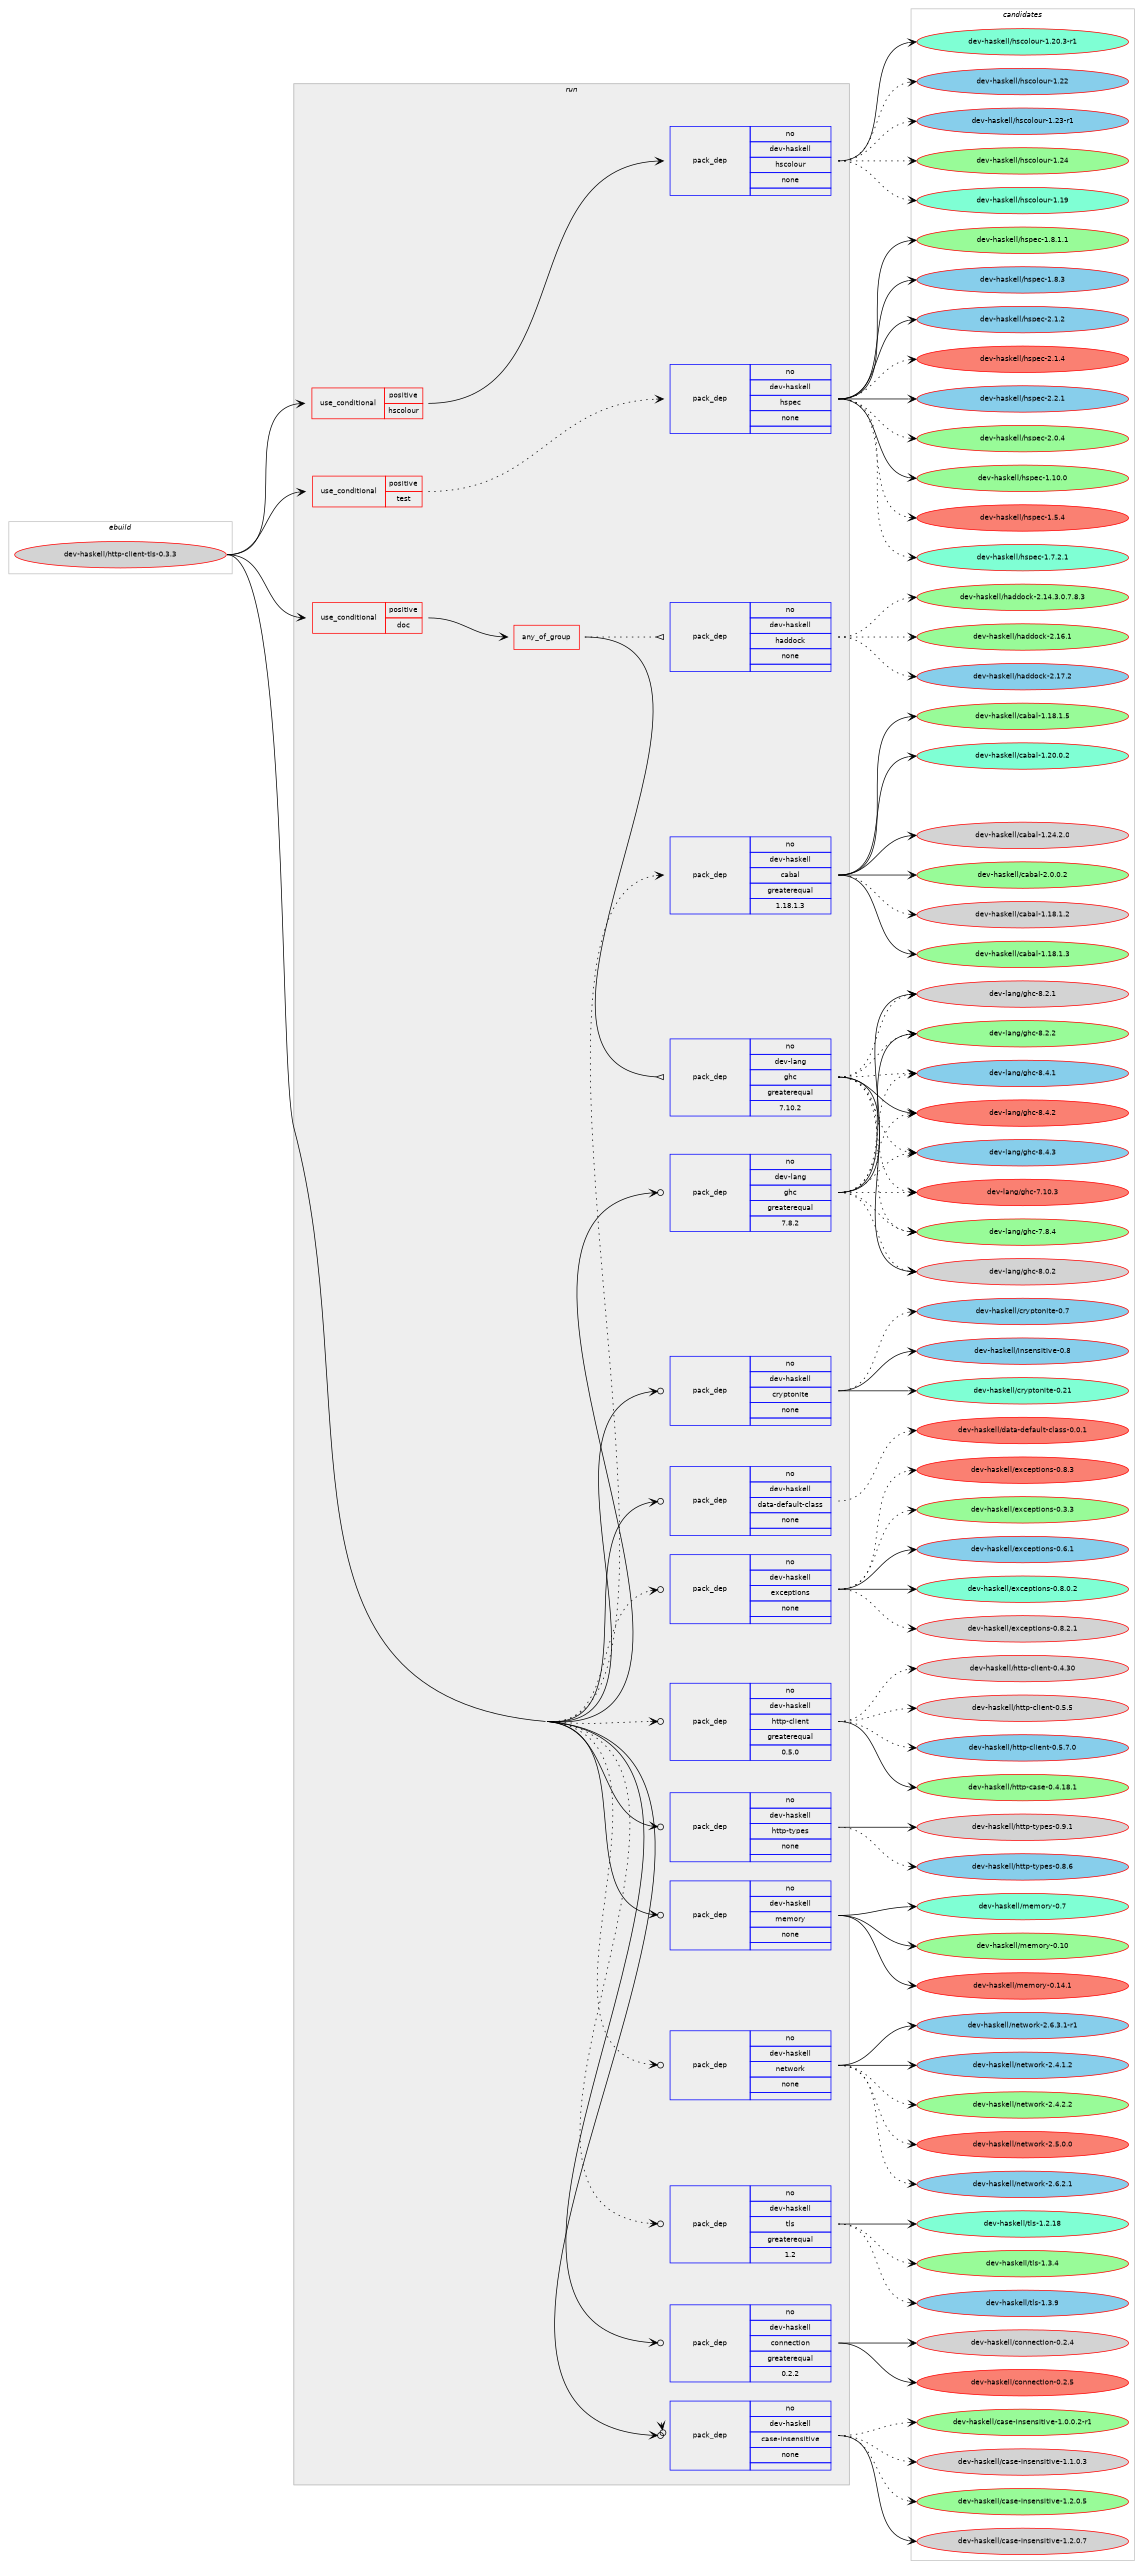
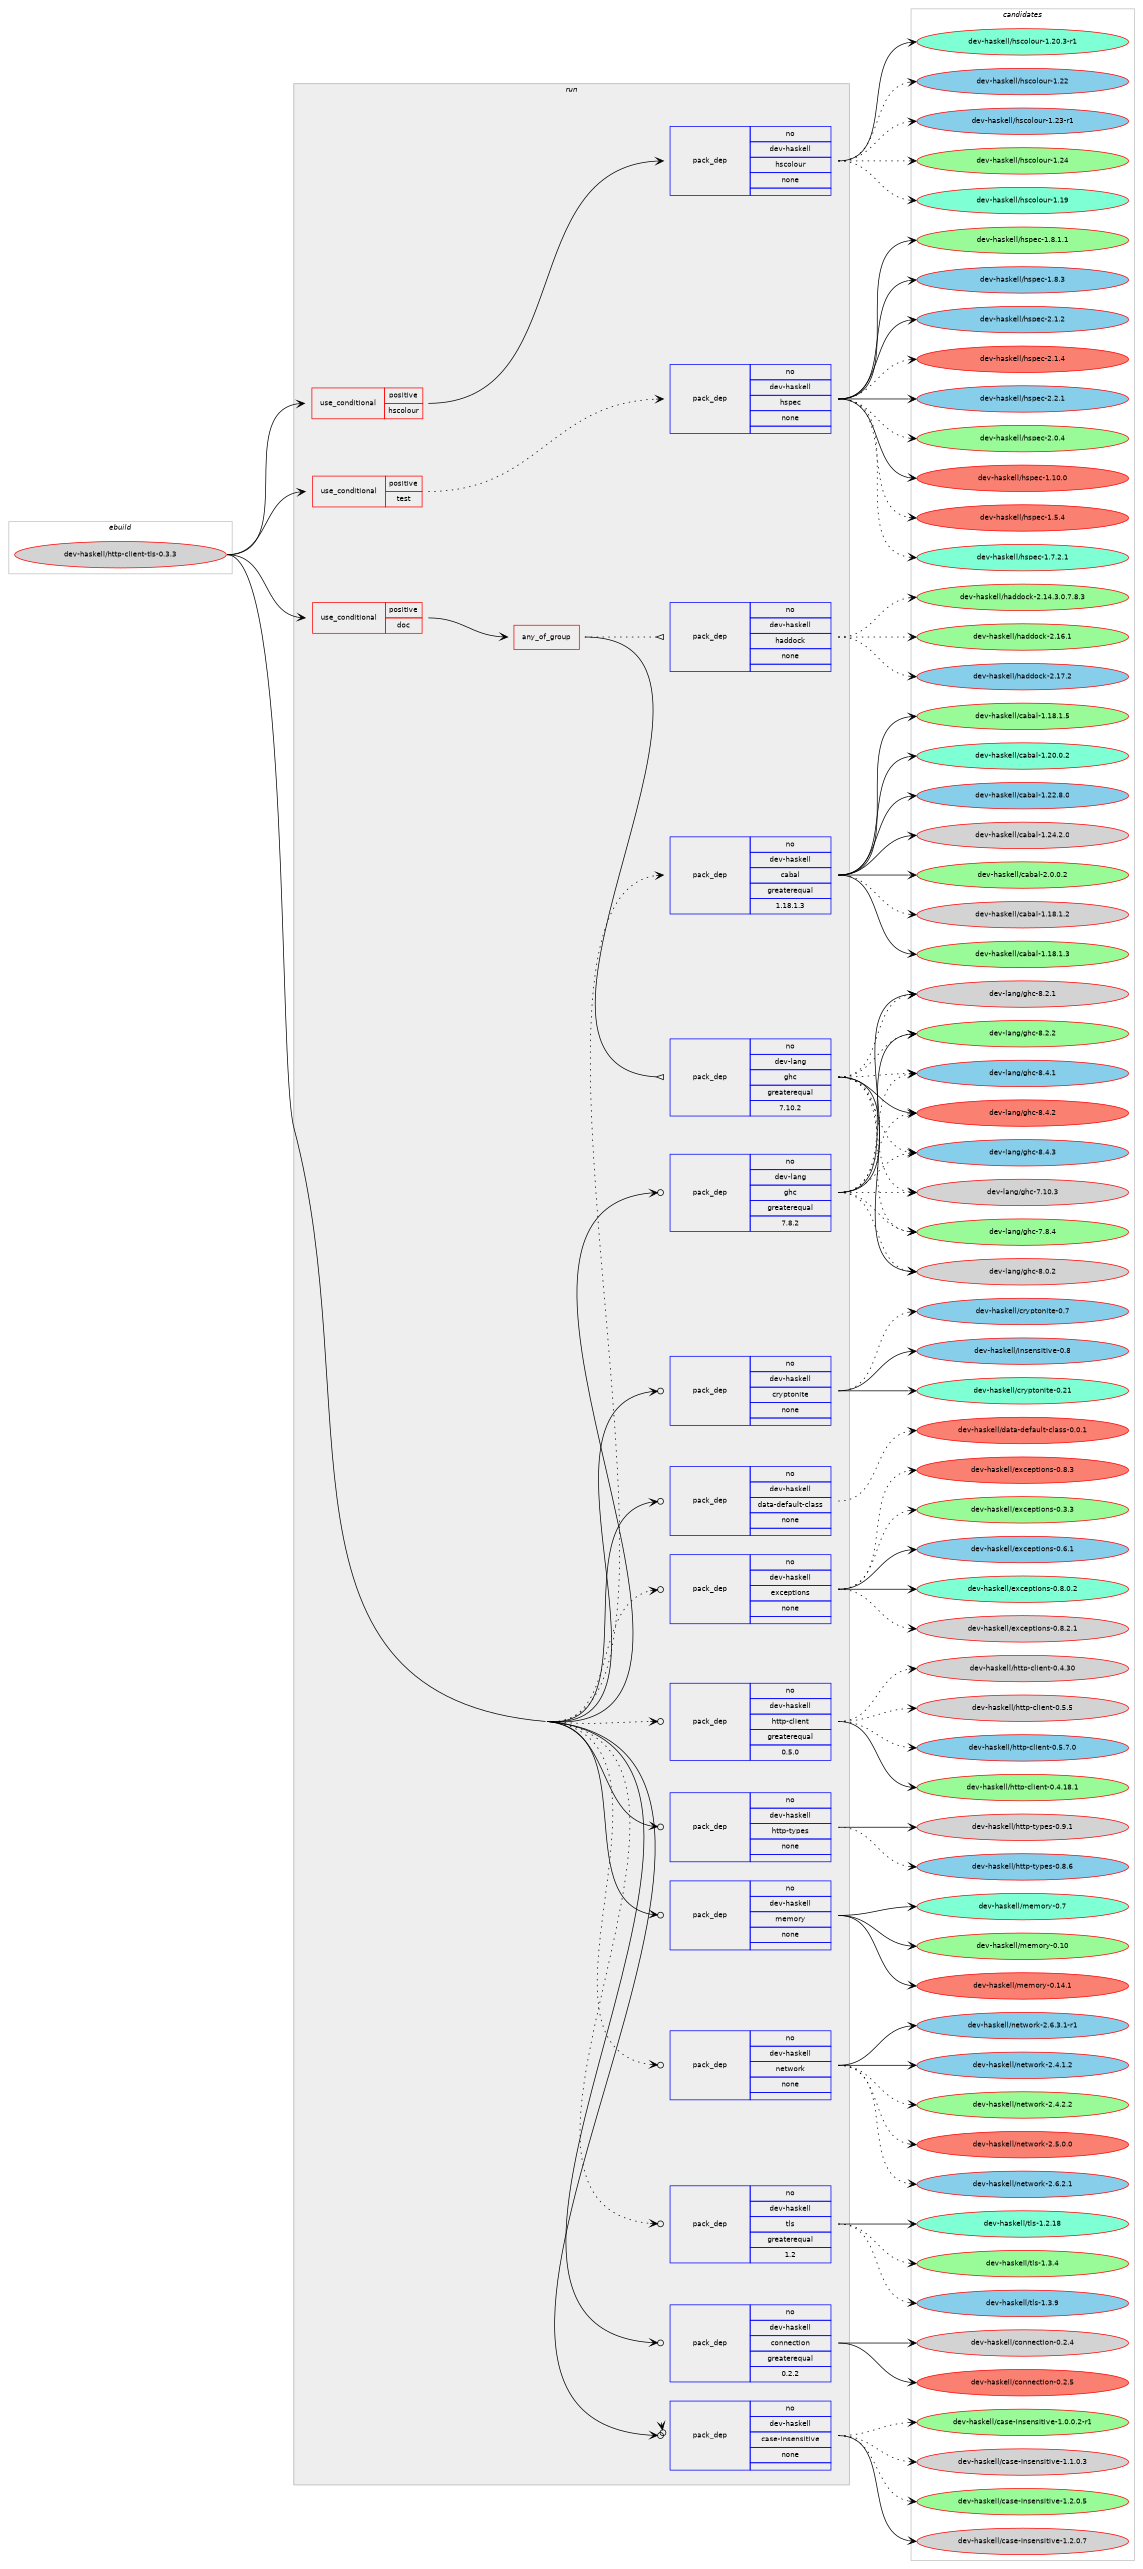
node "dev-haskell/hspec-1.10.0": fillcolor palegreen -> salmon
node "dev-haskell/cabal-1.22.8.0": added
node "dev-lang/ghc-7.10.3": fillcolor salmon -> lightgrey
node "dev-haskell/http-case-0.4.18.1": label "dev-haskell/http-case-0.4.18.1" -> "dev-haskell/http-client-0.4.18.1"
